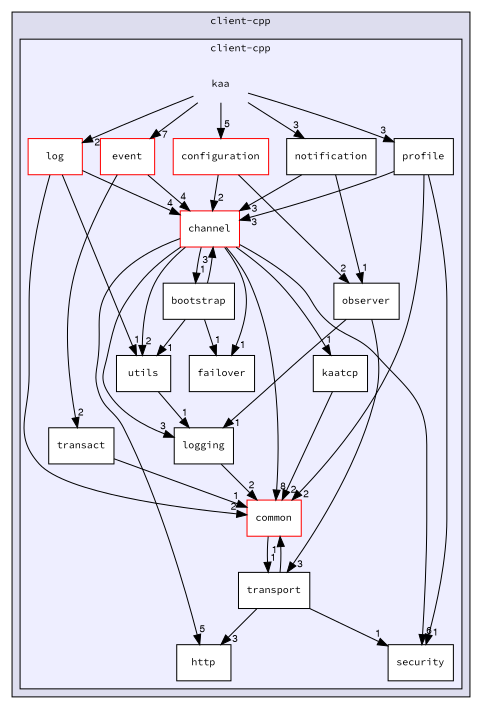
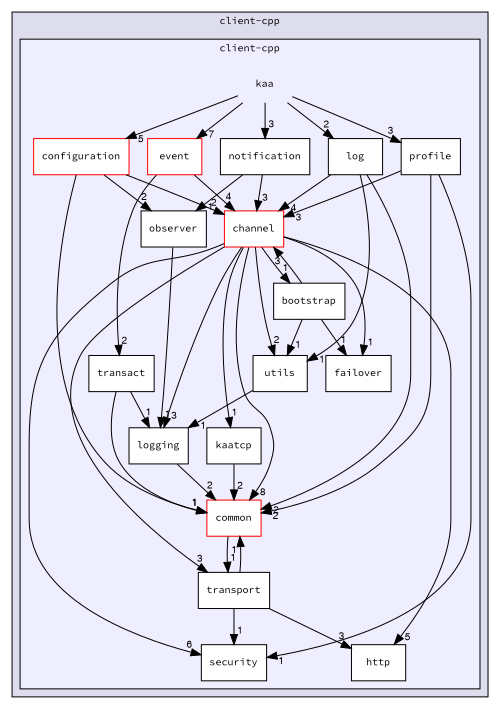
node "log": color red -> black
edge "configuration" -> "common": added
edge "transact" -> "logging": added
edge "observer" -> "transport": now "channel" -> "transport"
